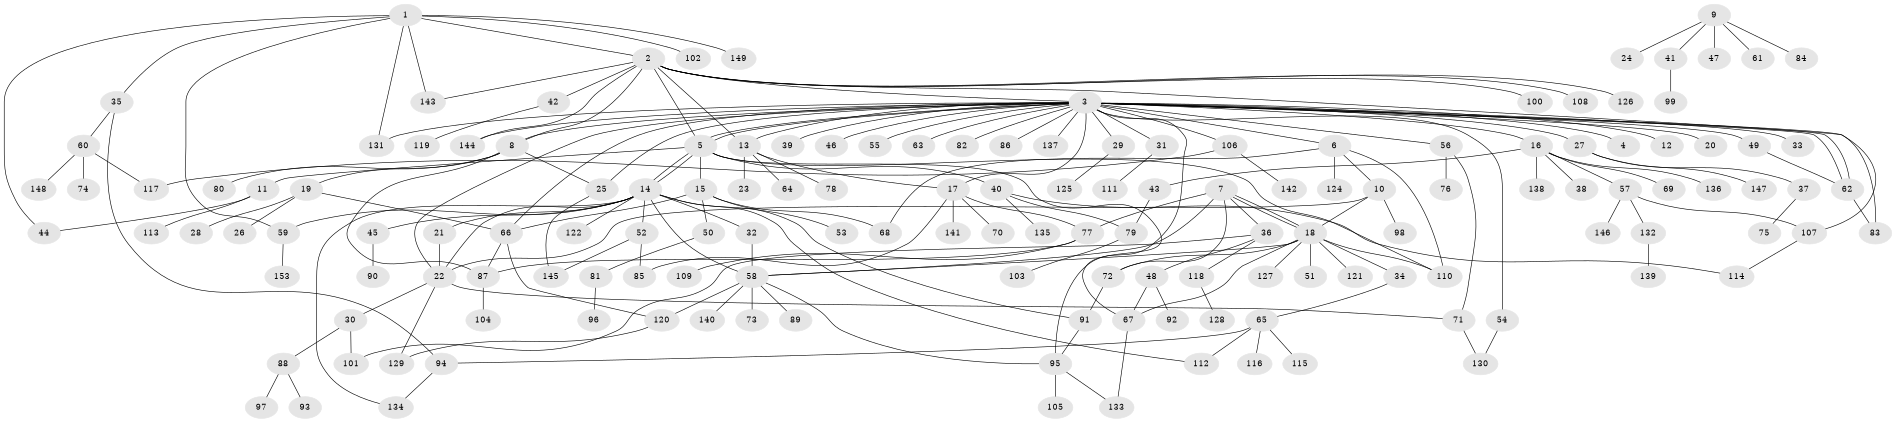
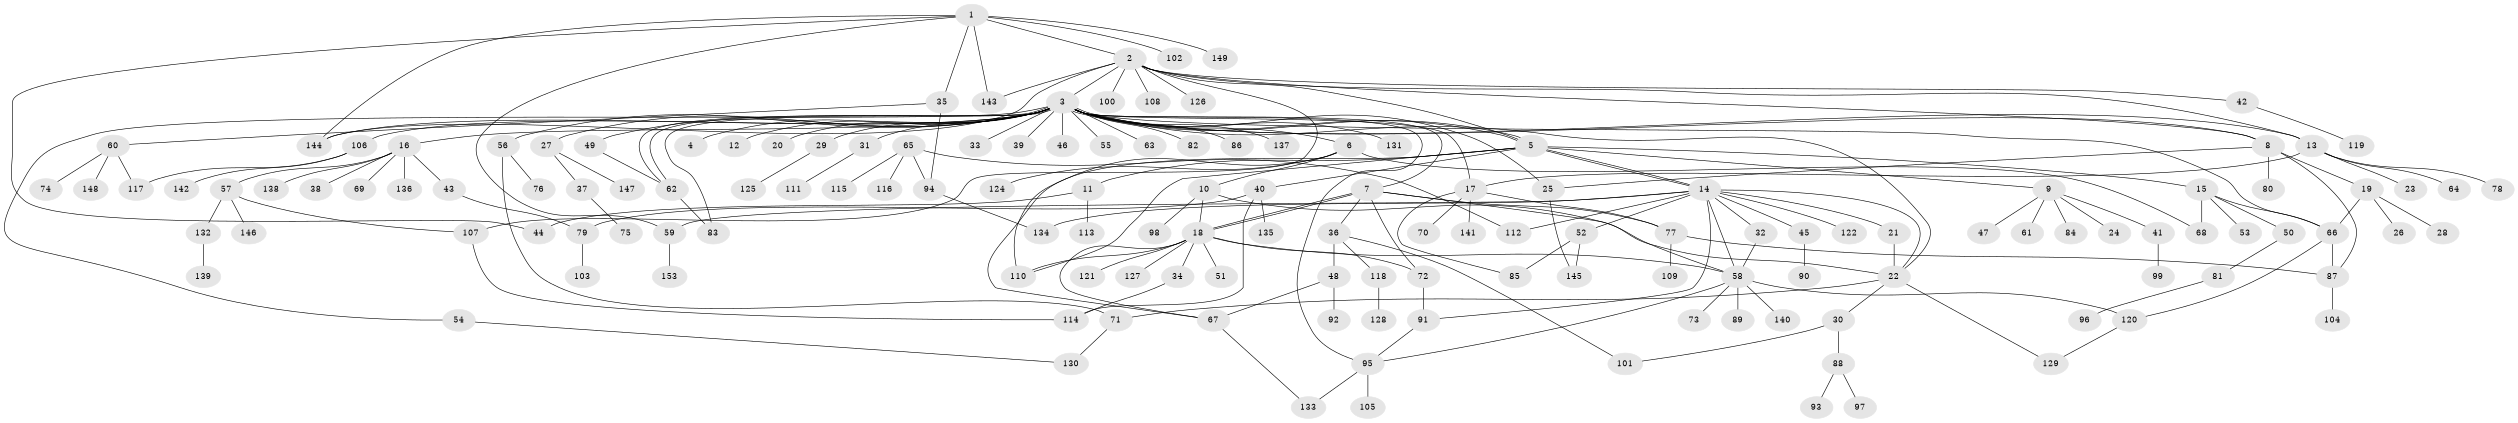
edge "1" -- "131": now "1" -- "144"
edge "3" -- "7": added
edge "5" -- "9": added
edge "34" -- "65": now "34" -- "114"
